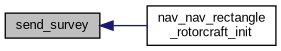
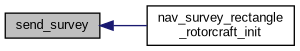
node "nav_nav_rectangle _rotorcraft_init": label "nav_nav_rectangle _rotorcraft_init" -> "nav_survey_rectangle _rotorcraft_init"
